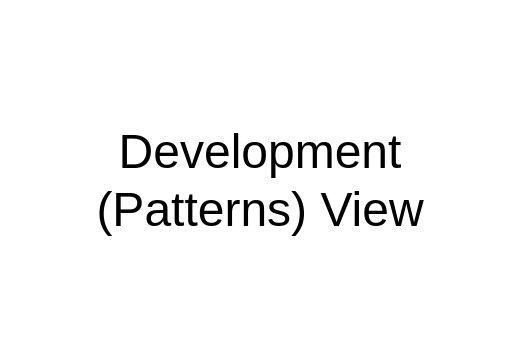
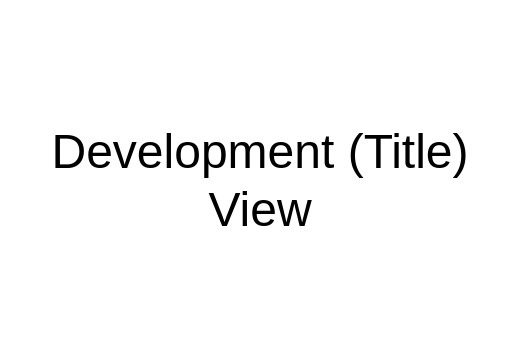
node "Development (Patterns) View": label "Development (Patterns) View" -> "Development (Title) View"
